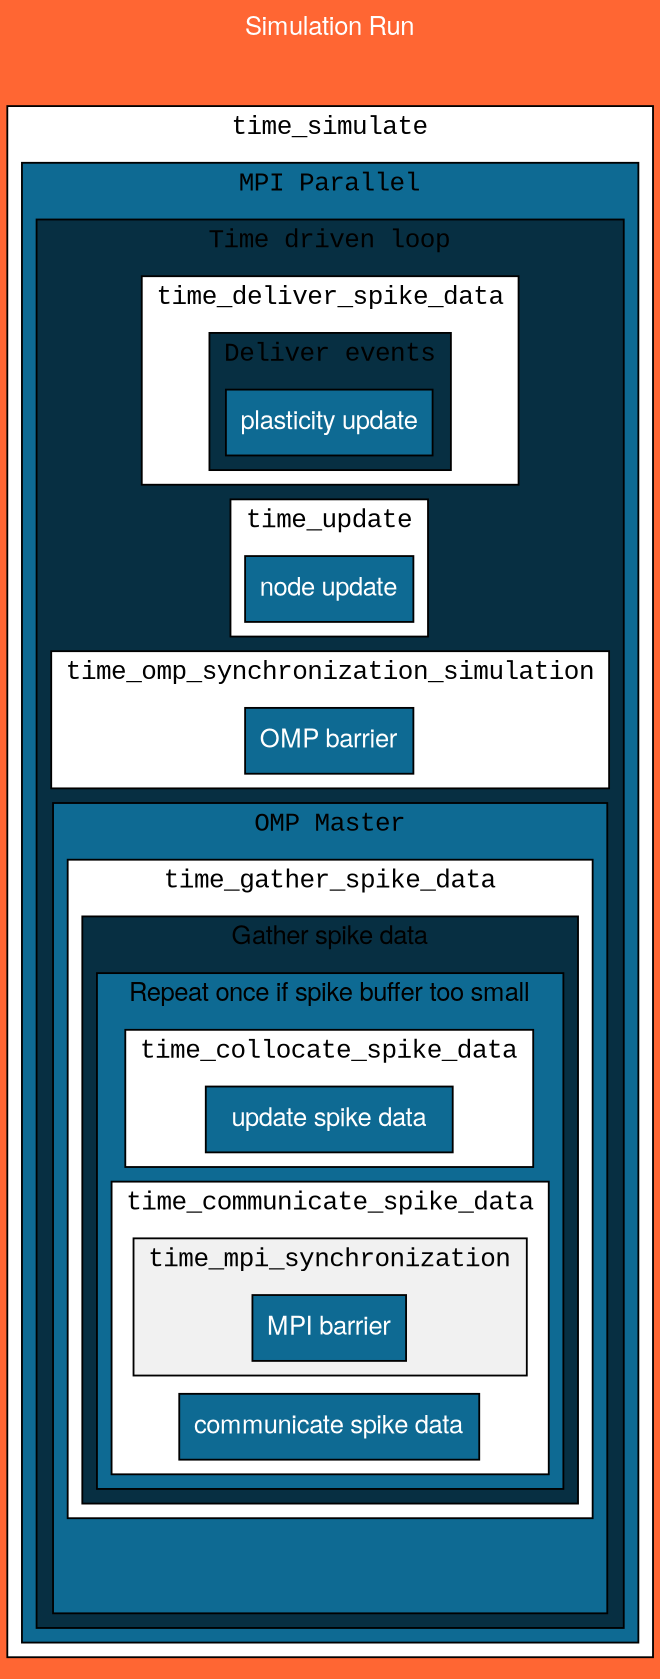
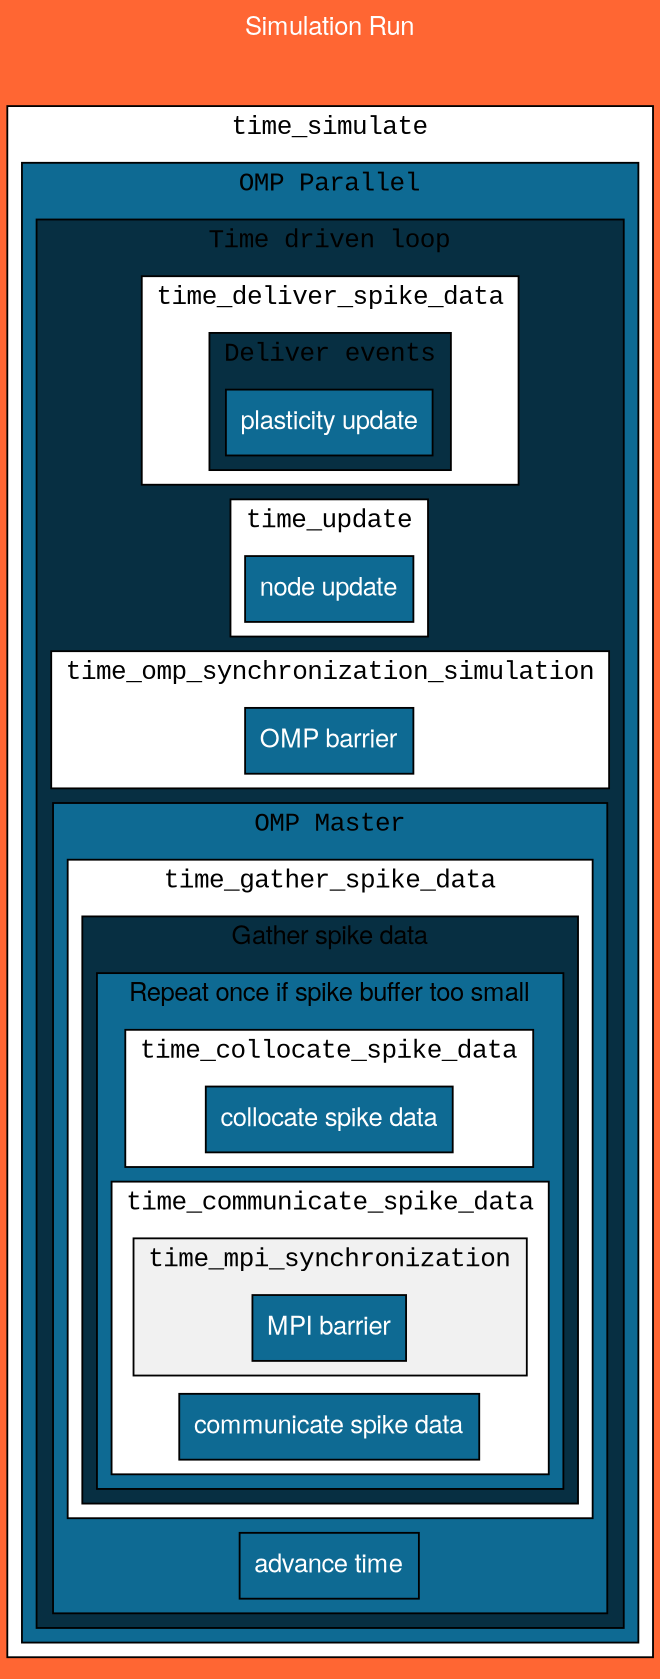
cluster "MPI Parallel": label "MPI Parallel" -> "OMP Parallel"
node "update spike data": label "update spike data" -> "collocate spike data"
node "advance time": added
